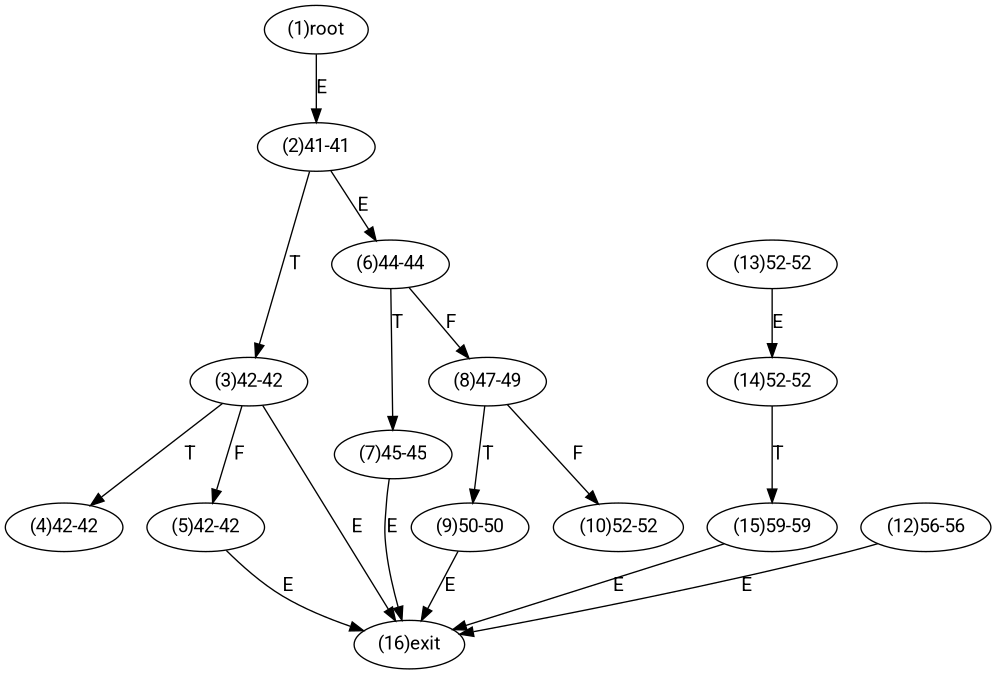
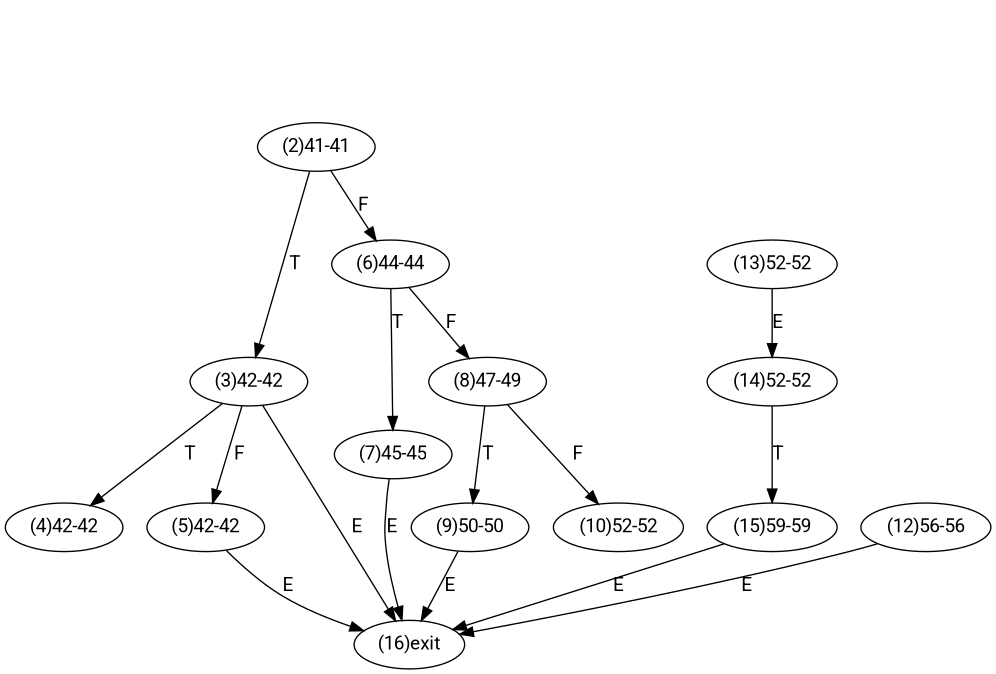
node "(1)root": removed
edge "(2)41-41" -> "(6)44-44": label "E" -> "F"
